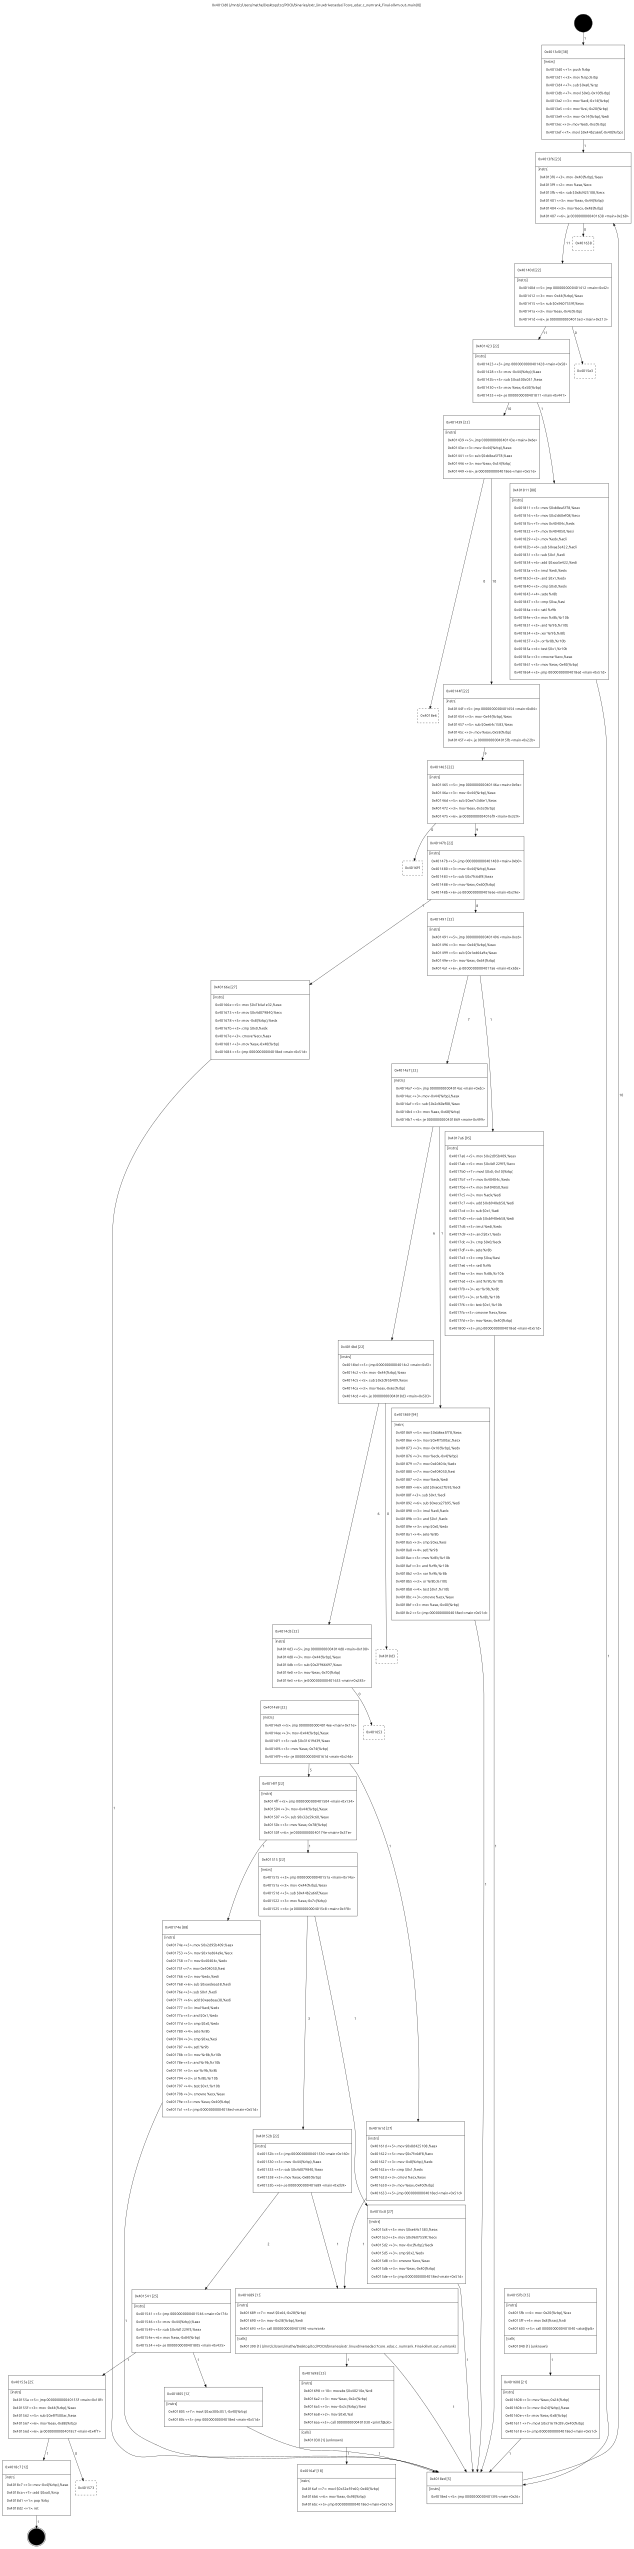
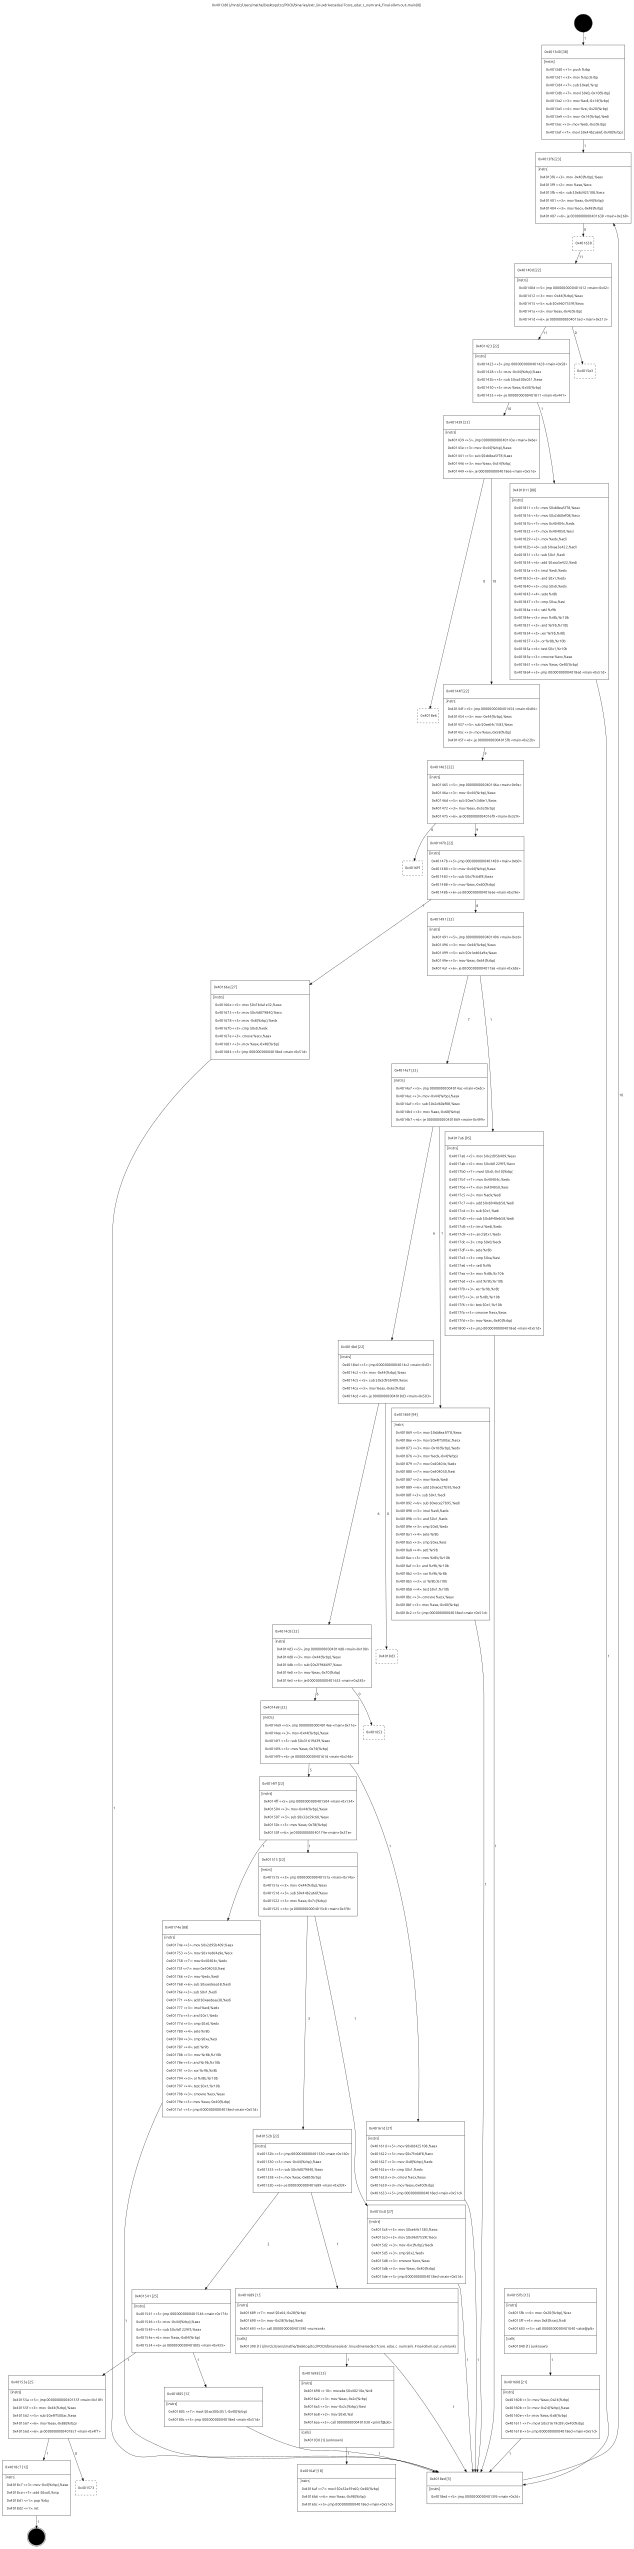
edge "0x4013f6 [23]" -> "0x40140d [22]": now "0x401638" -> "0x40140d [22]"
edge "0x4014d3 [22]" -> "0x4014e9 [22]": added, label "6"
edge "0x40161d [27]" -> "0x401689 [15]": now "0x40161d [27]" -> "0x4018ed [5]"
